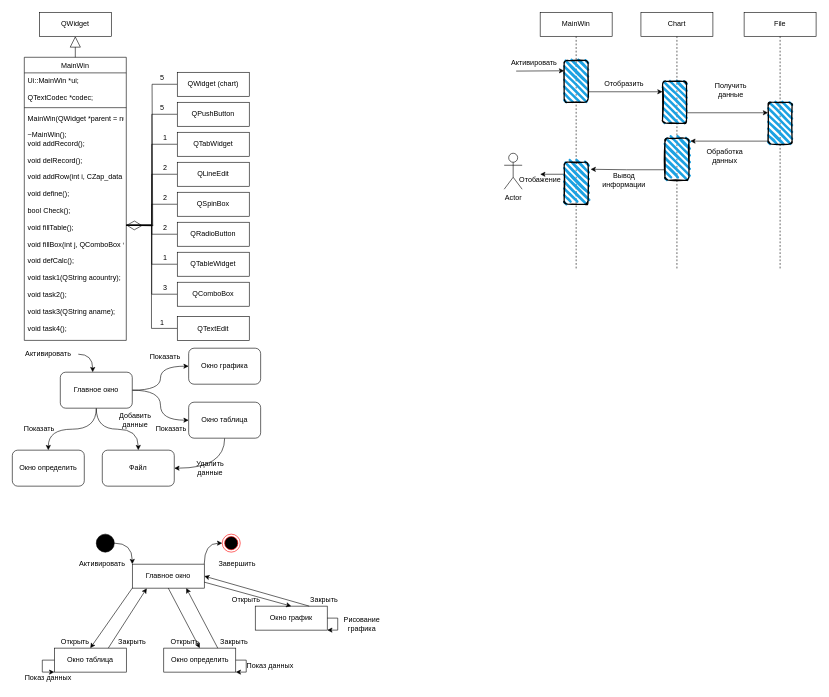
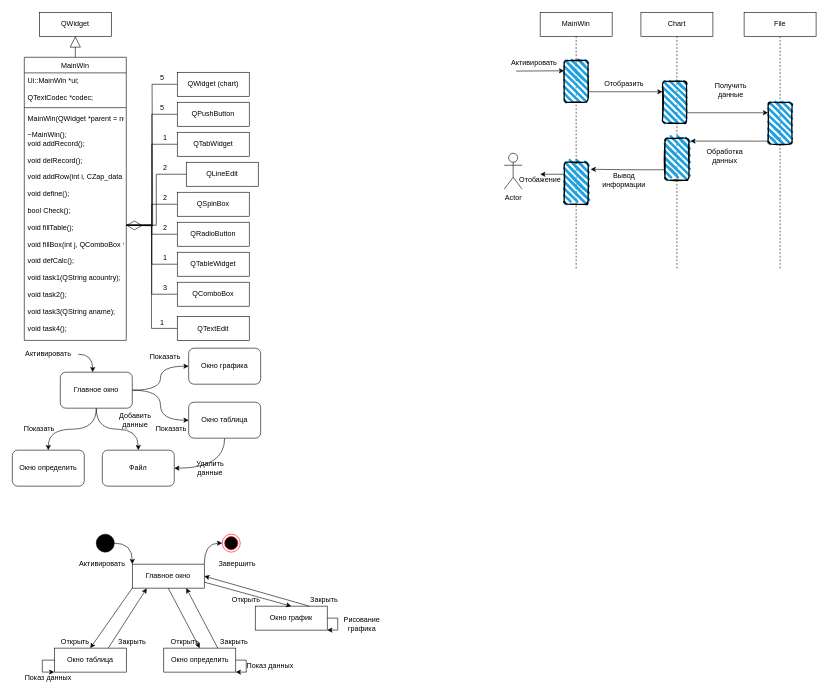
node "QLineEdit": moved (213, 174) -> (222, 174)
